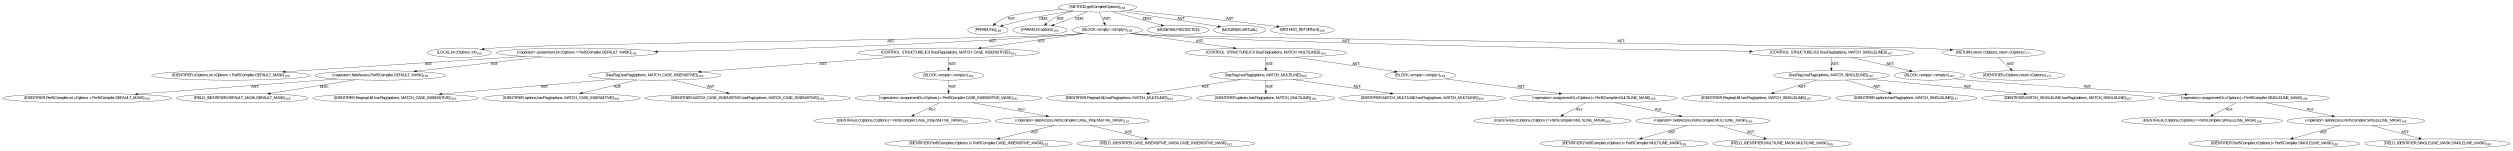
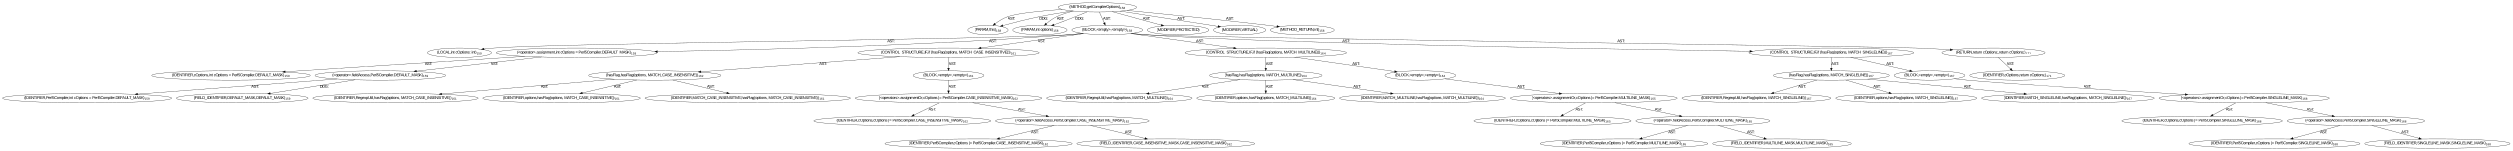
edge "(METHOD,getCompilerOptions)" -> "(MODIFIER,PROTECTED)": label "DDG: " -> "AST: "
